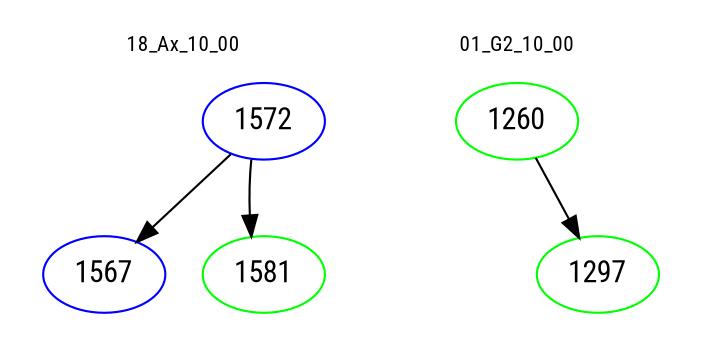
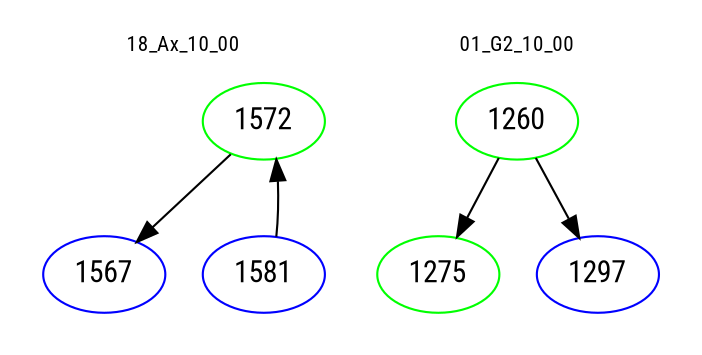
node "1572": color blue -> green
edge "1572" -> "1581": reversed
node "1581": color green -> blue
node "1275": added
node "1297": color green -> blue
